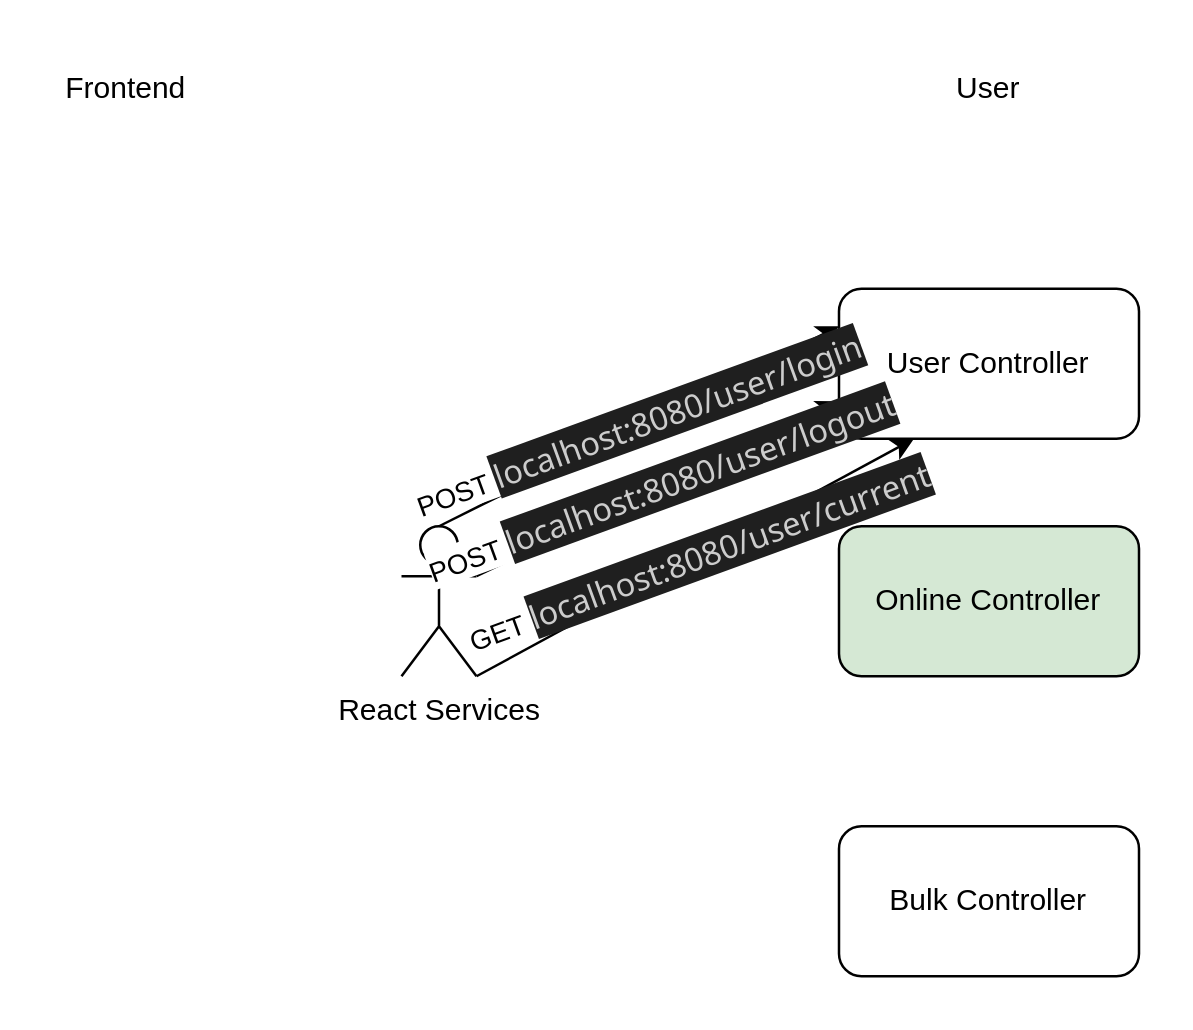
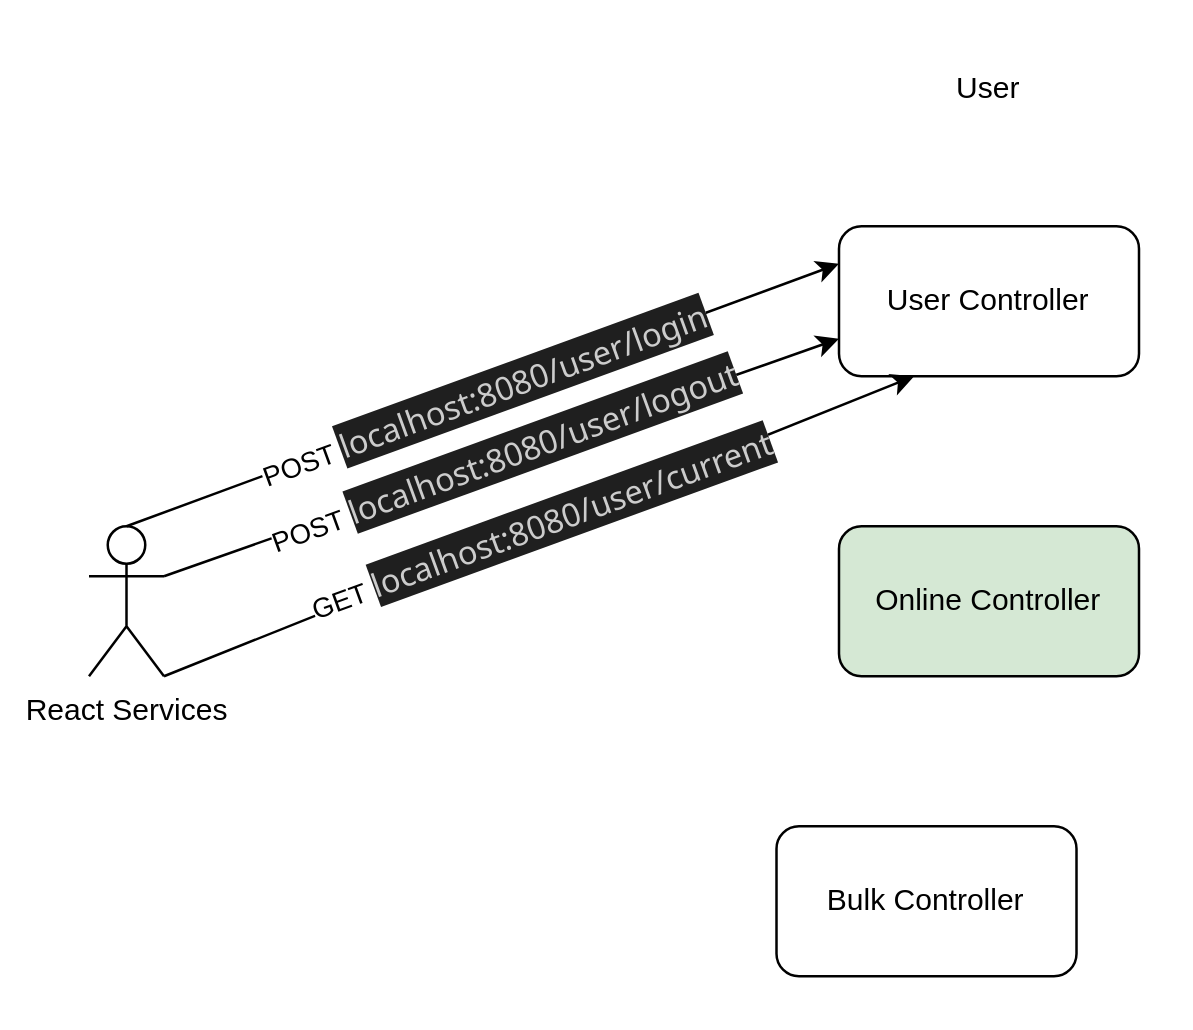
node "Frontend": removed
node "User Controller": moved (989, 364) -> (989, 301)
node "React Services": moved (439, 601) -> (126, 601)
node "Bulk Controller": moved (989, 901) -> (926, 901)
